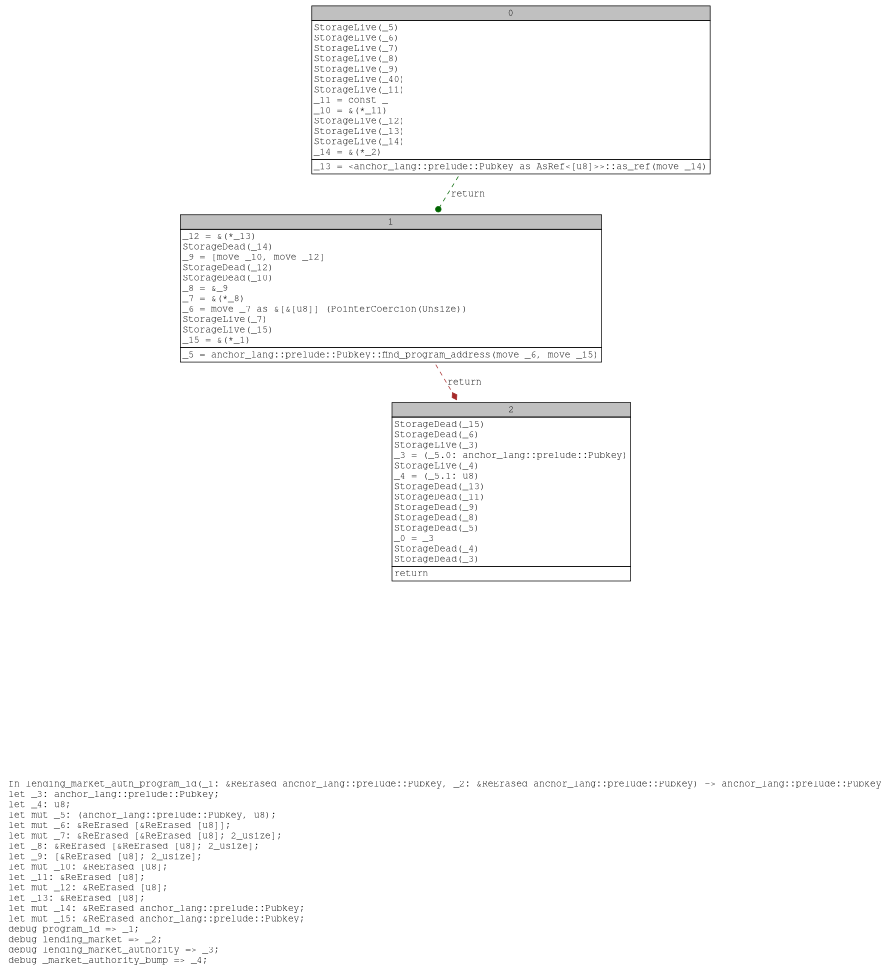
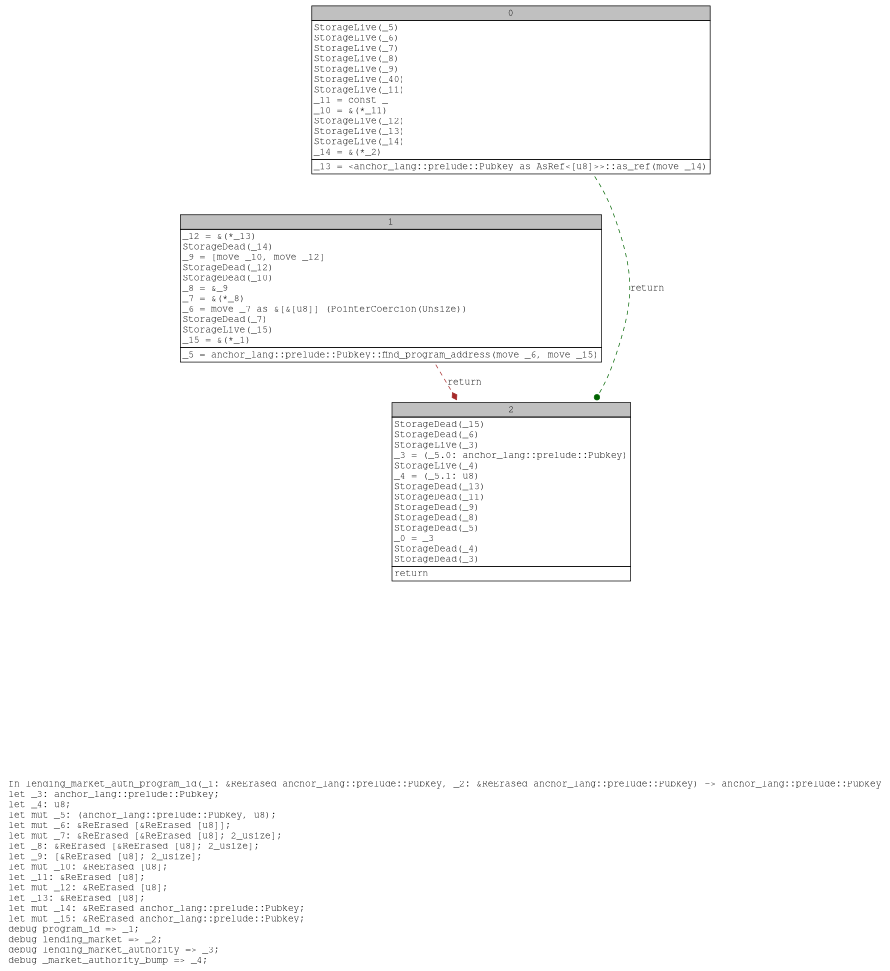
edge "0" -> "1": now "0" -> "2"
node "1": text "StorageLive(_7)" -> "StorageDead(_7)"
